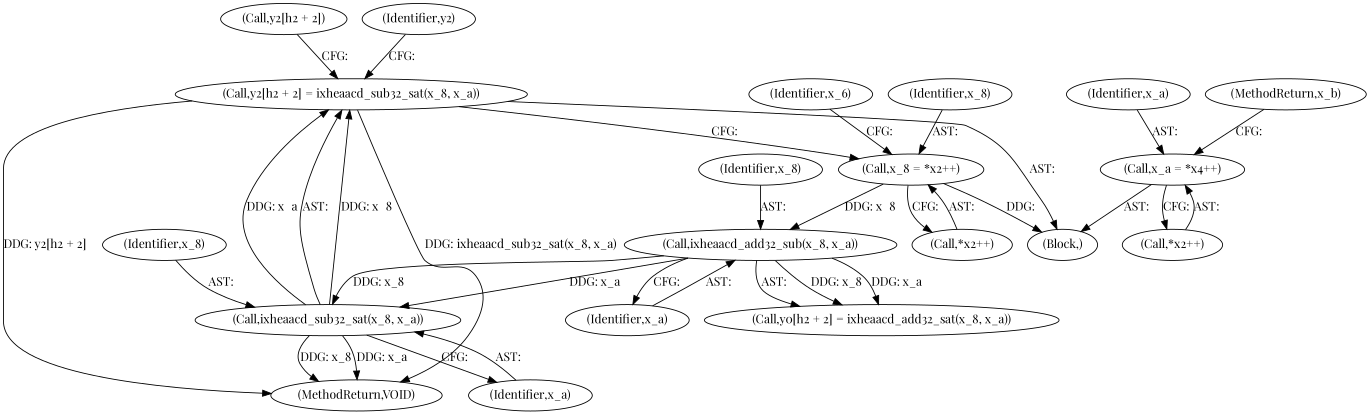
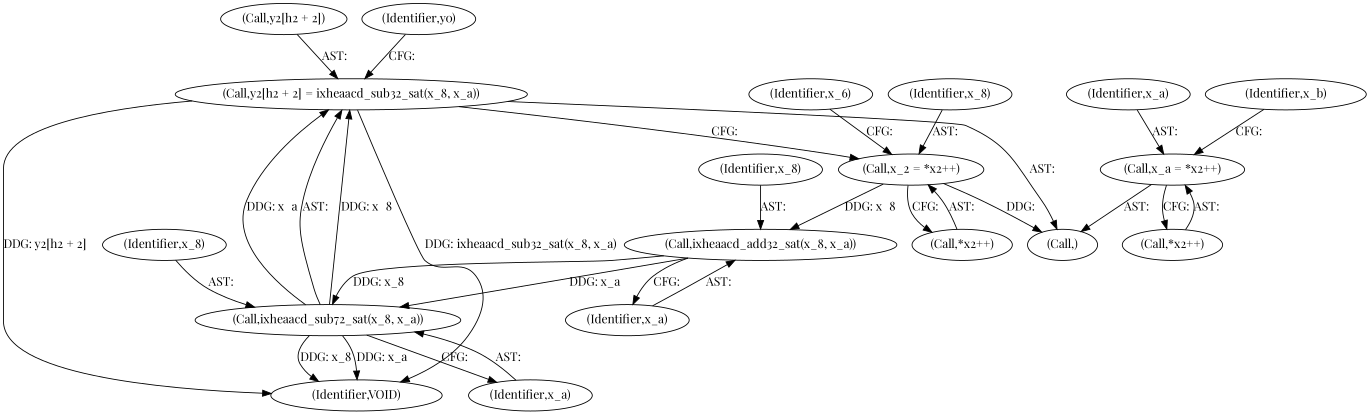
node "(Identifier,y2)": label "(Identifier,y2)" -> "(Identifier,y0)"
edge "(Call,y2[h2 + 2])" -> "(Call,y2[h2 + 2] = ixheaacd_sub32_sat(x_8, x_a))": label "CFG: " -> "AST: "
node "(MethodReturn,x_b)": label "(MethodReturn,x_b)" -> "(Identifier,x_b)"
node "(Call,x_8 = *x2++)": label "(Call,x_8 = *x2++)" -> "(Call,x_2 = *x2++)"
node "(Call,x_a = *x4++)": label "(Call,x_a = *x4++)" -> "(Call,x_a = *x2++)"
node "(Call,ixheaacd_add32_sub(x_8, x_a))": label "(Call,ixheaacd_add32_sub(x_8, x_a))" -> "(Call,ixheaacd_add32_sat(x_8, x_a))"
node "(Block,)": label "(Block,)" -> "(Call,)"
node "(Call,ixheaacd_sub32_sat(x_8, x_a))": label "(Call,ixheaacd_sub32_sat(x_8, x_a))" -> "(Call,ixheaacd_sub72_sat(x_8, x_a))"
node "(Call,y0[h2 + 2] = ixheaacd_add32_sat(x_8, x_a))": removed
node "(MethodReturn,VOID)": label "(MethodReturn,VOID)" -> "(Identifier,VOID)"
